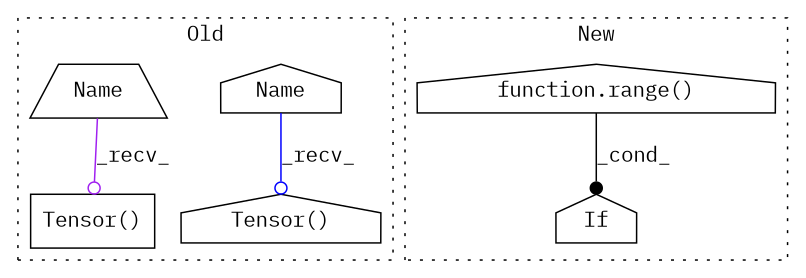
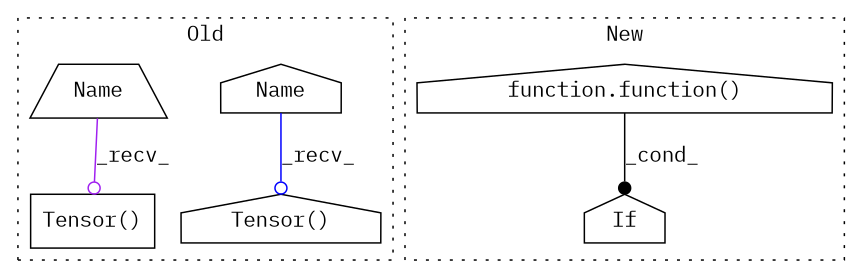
node "function.range()": label "function.range()" -> "function.function()"
